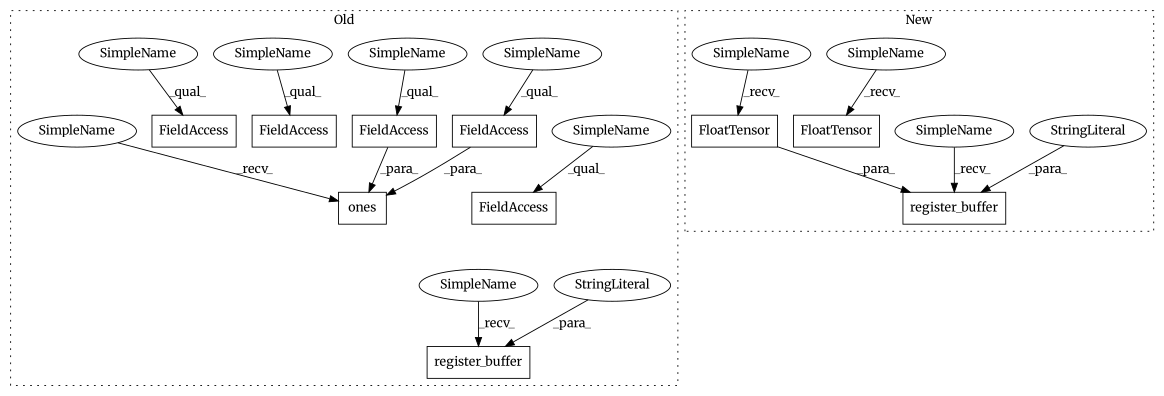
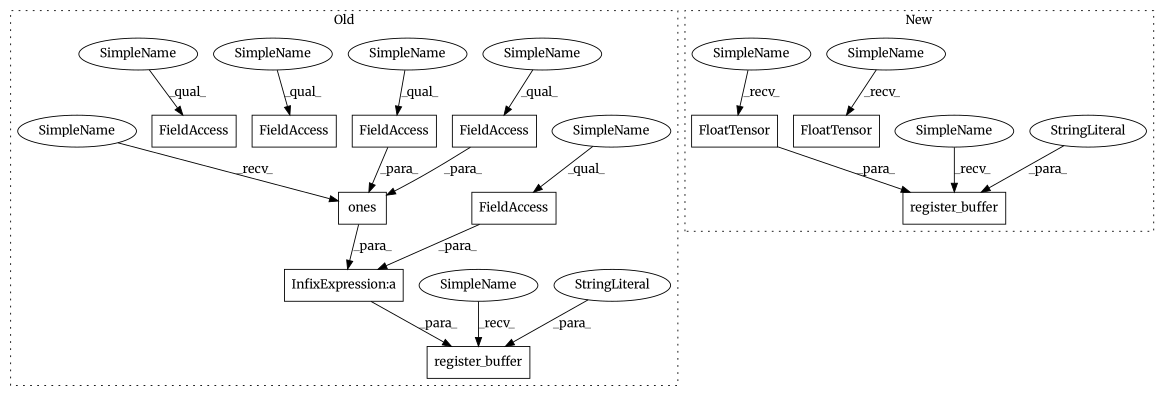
node "InfixExpression:a": added
